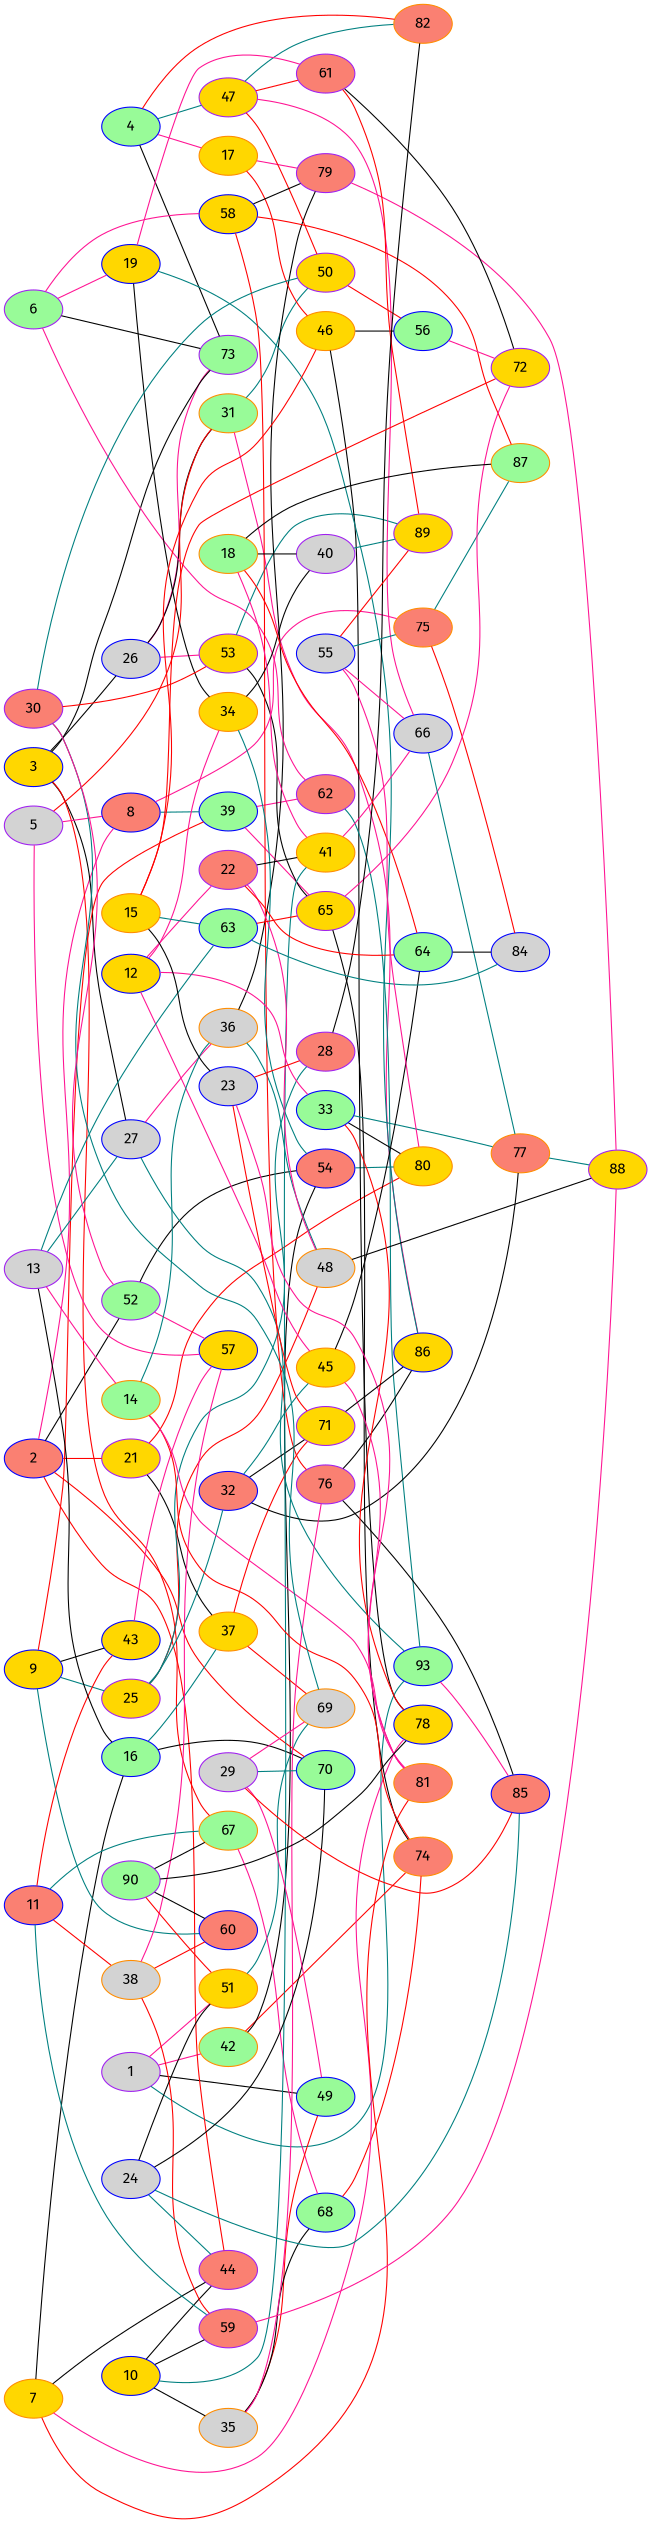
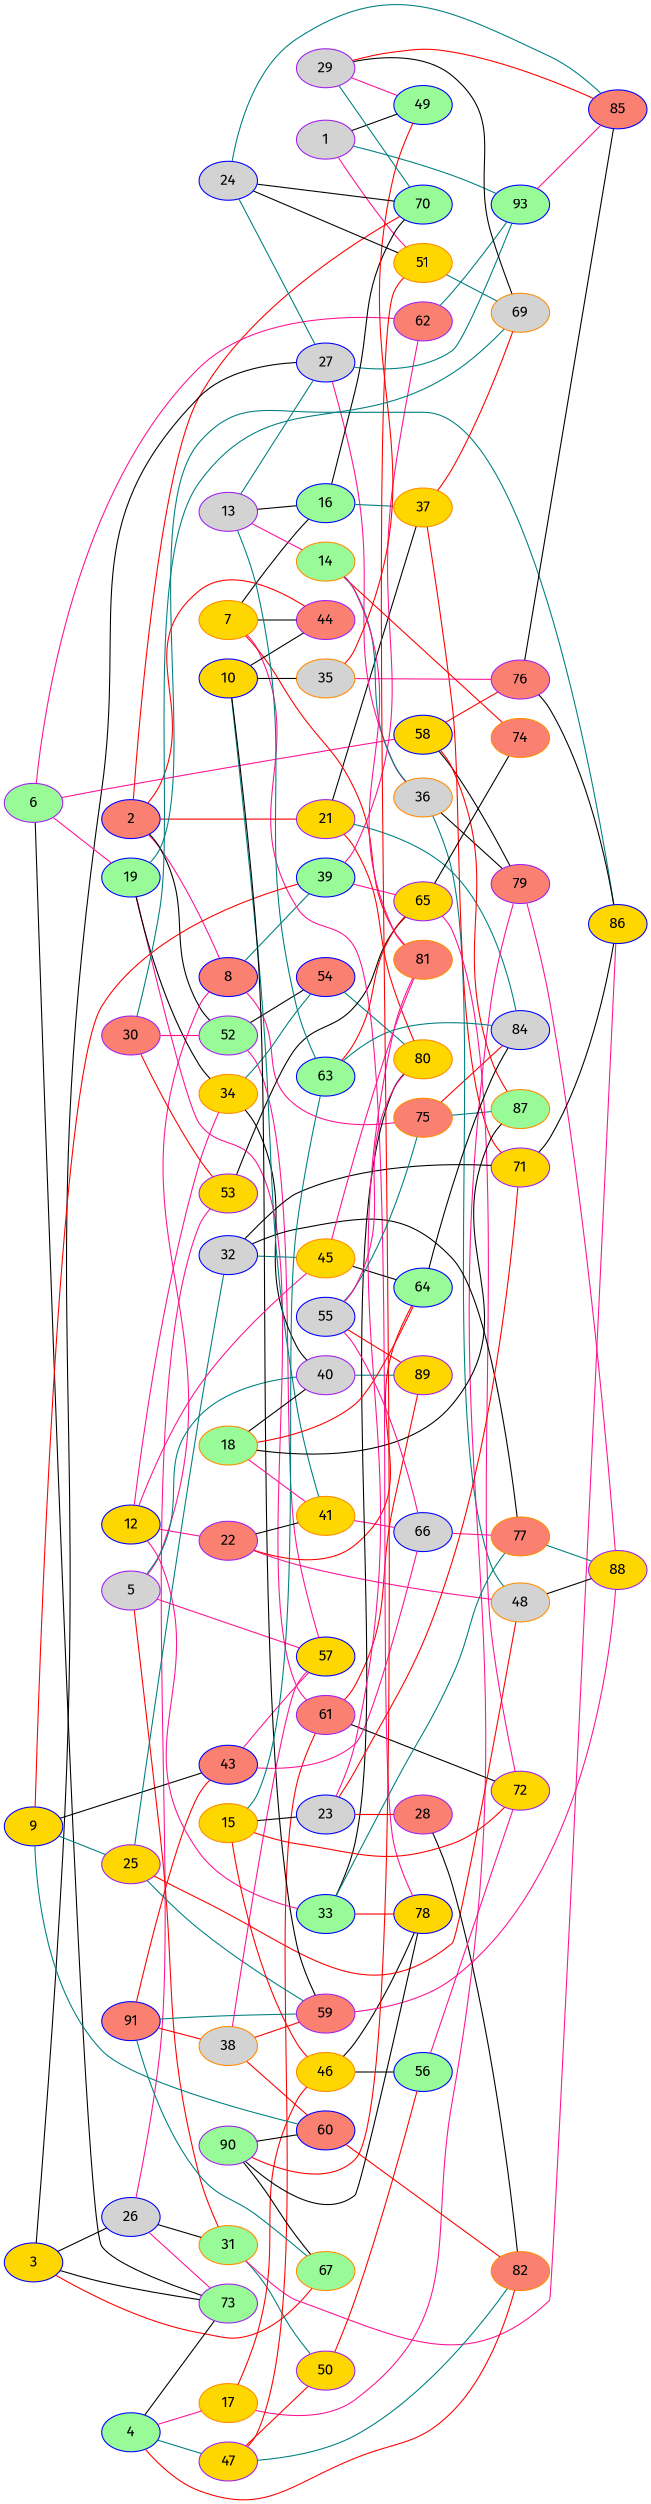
node "19": fillcolor gold -> palegreen
edge "47" -- "66": now "43" -- "66"
edge "50" -- "30": removed
edge "89" -- "53": removed
edge "21" -- "84": added
edge "66" -- "77": color teal -> deeppink
edge "28" -- "25": now "59" -- "25"
edge "40" -- "5": added
node "32": fillcolor salmon -> lightgrey
node "43": fillcolor gold -> salmon
edge "69" -- "29": color deeppink -> black
node "11": label "11" -> "91"
node "42": removed
edge "60" -- "82": added
node "68": removed
edge "24" -- "44": now "24" -- "27"
